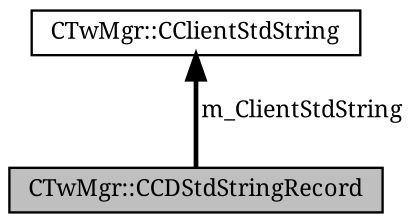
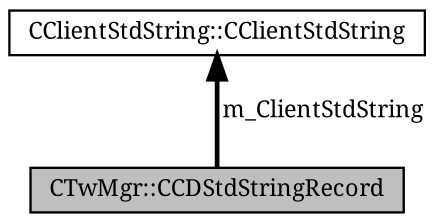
node "CTwMgr::CClientStdString": label "CTwMgr::CClientStdString" -> "CClientStdString::CClientStdString"
